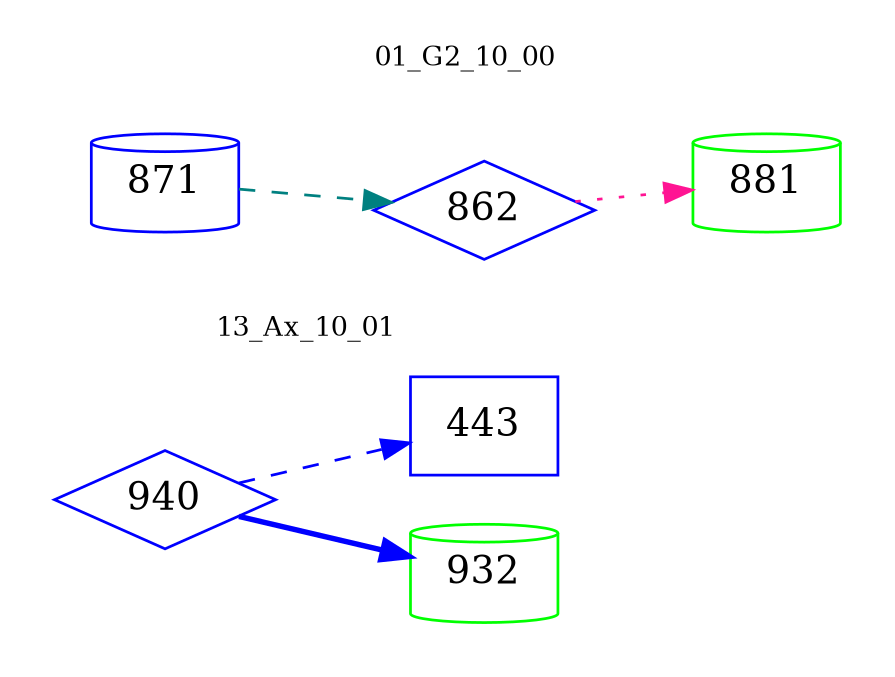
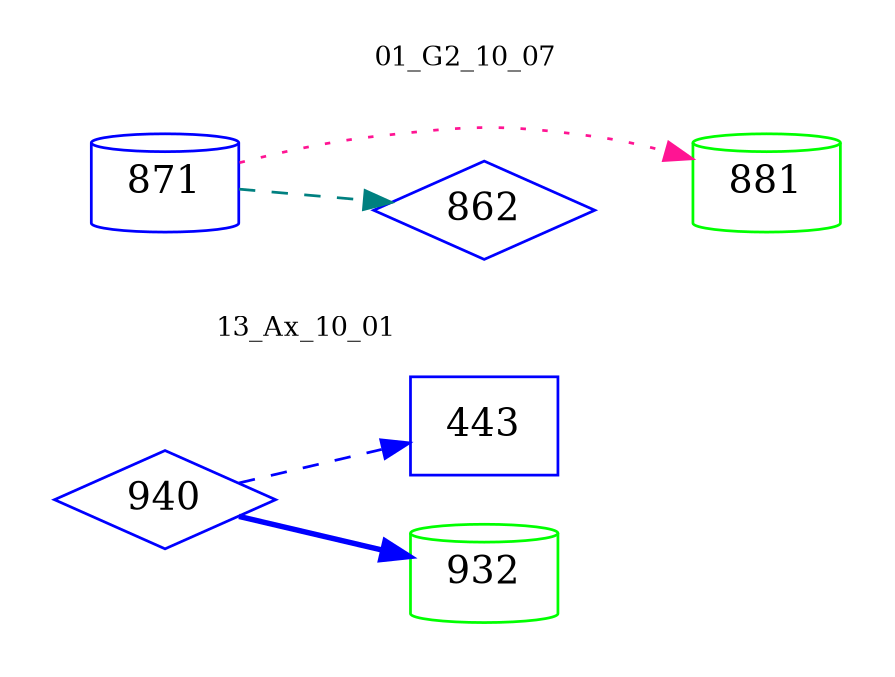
cluster "01_G2_10_00": label "01_G2_10_00" -> "01_G2_10_07"
edge "862" -> "881": now "871" -> "881"
